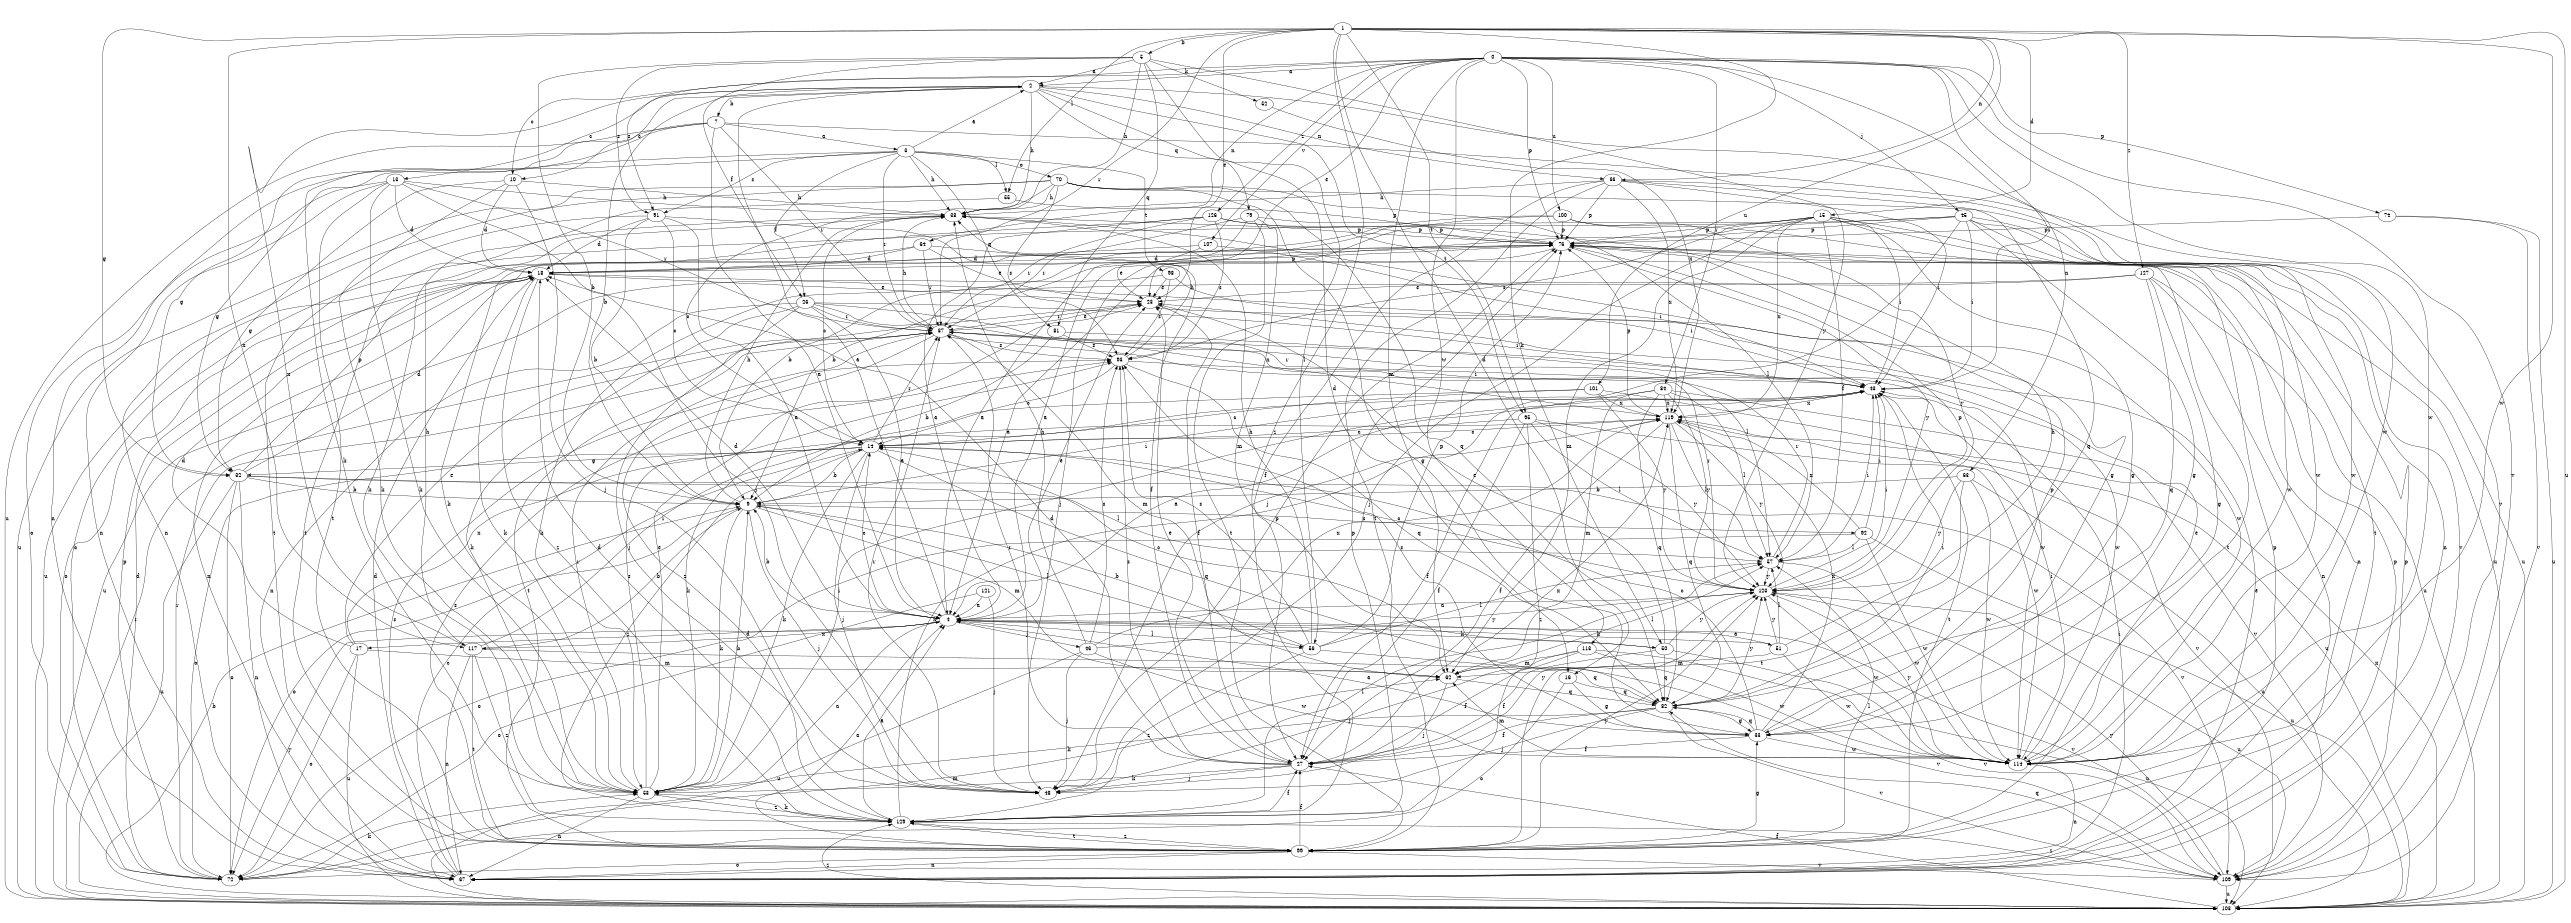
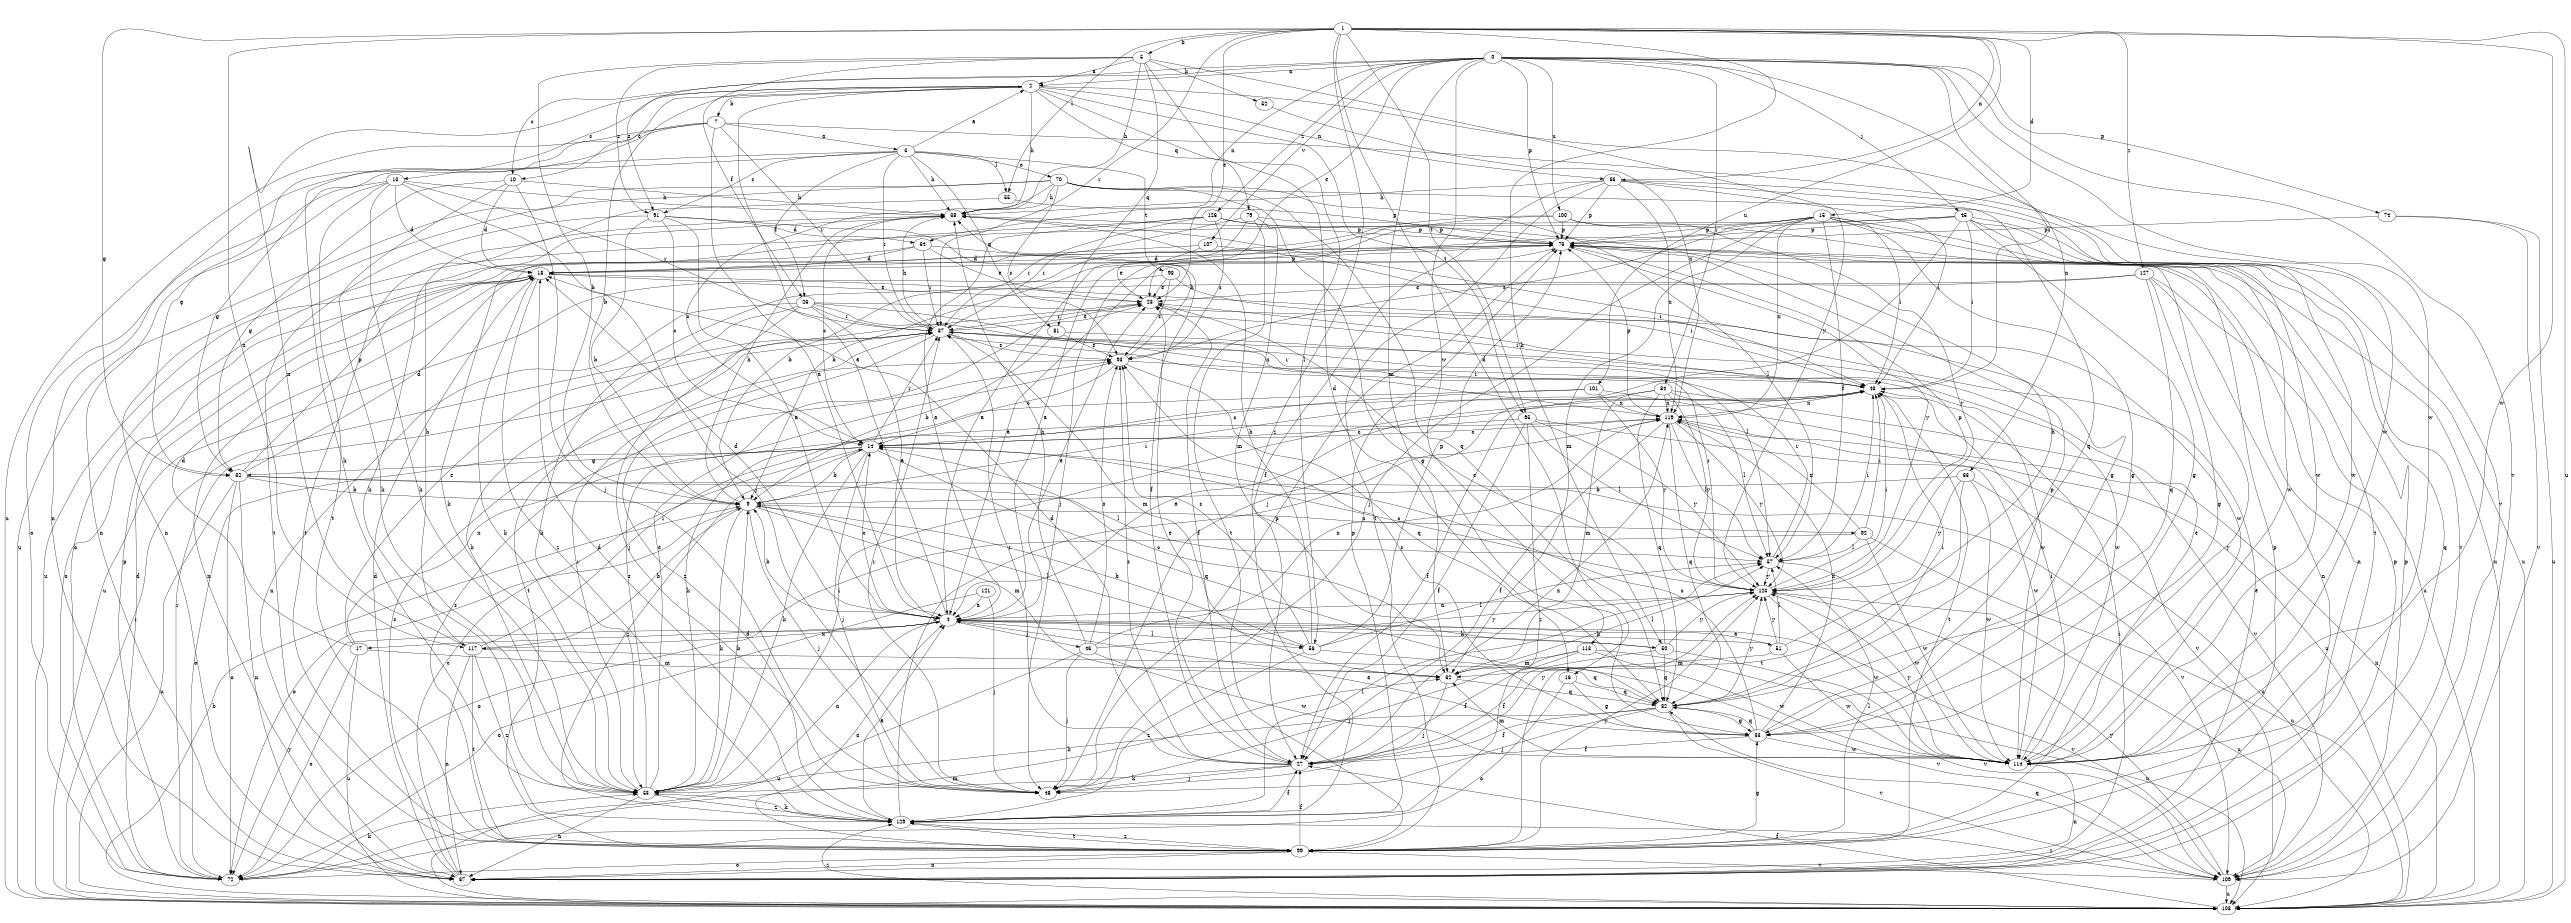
edge "91" -> "18": now "91" -> "64"
edge "76" -> "99": label "t" -> "y"
edge "45" -> "67": label "n" -> "q"
